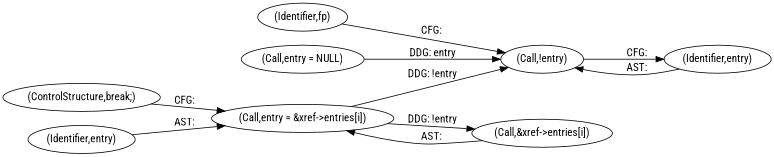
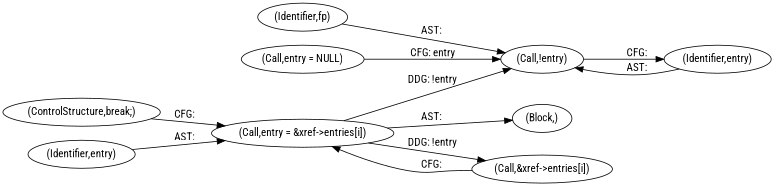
edge "(Identifier,fp)" -> "(Call,!entry)": label "CFG: " -> "AST: "
edge "(Call,entry = NULL)" -> "(Call,!entry)": label "DDG: entry" -> "CFG: entry"
node "(Block,)": added
edge "(Call,&xref->entries[i])" -> "(Call,entry = &xref->entries[i])": label "AST: " -> "CFG: "
